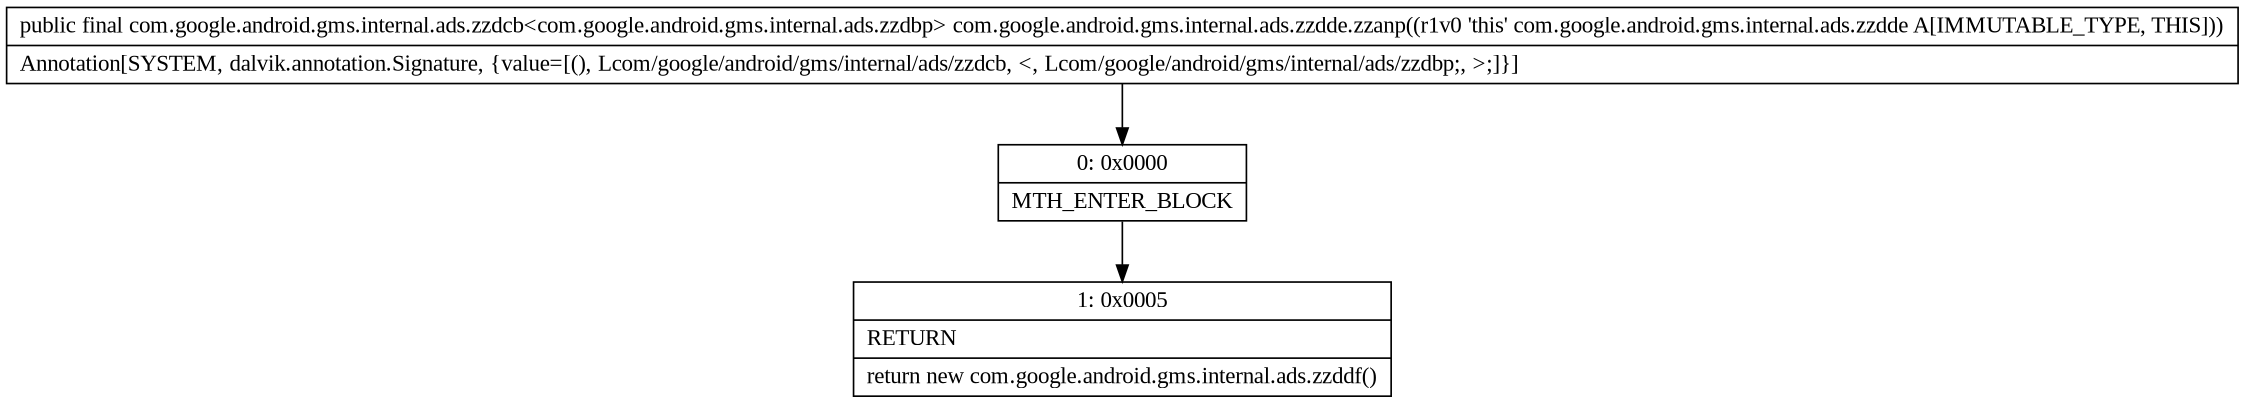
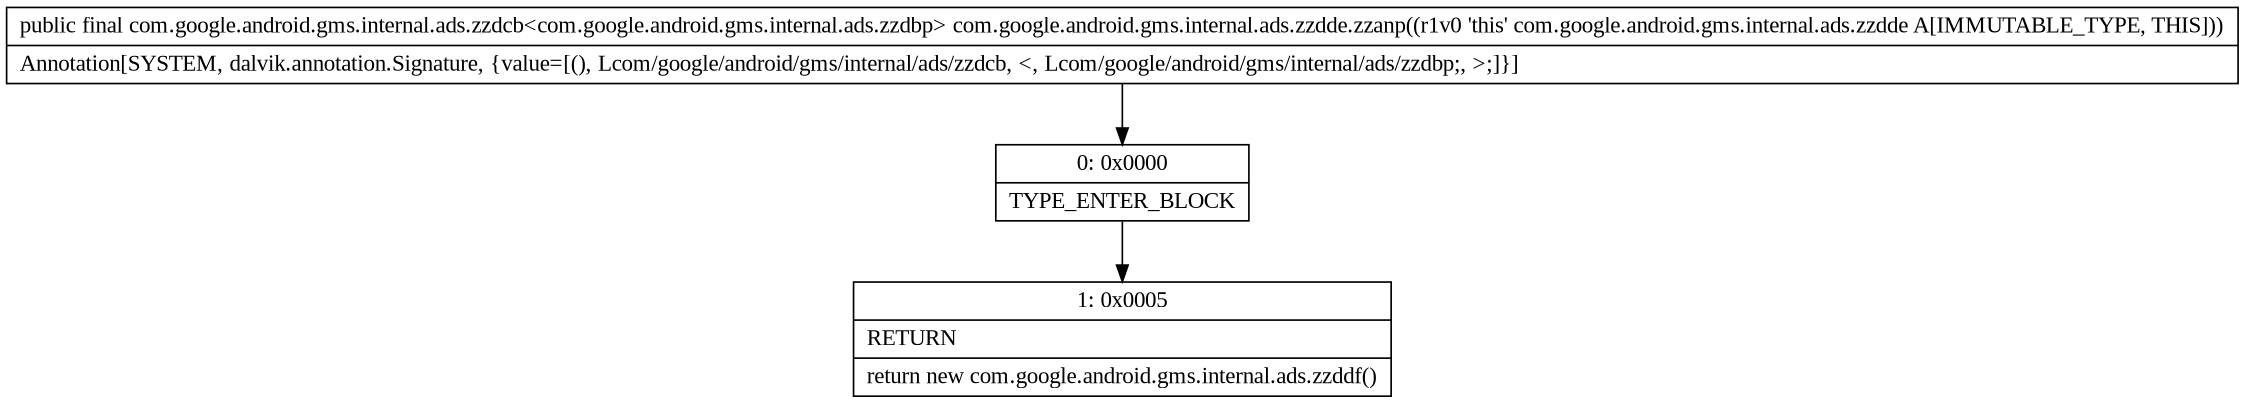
node "0: 0x0000": text "MTH_ENTER_BLOCK" -> "TYPE_ENTER_BLOCK"
